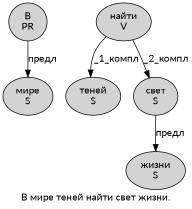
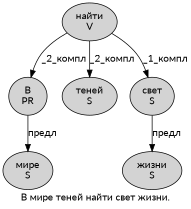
edge "найти V" -> "В PR": added, label "_2_компл"
edge "найти V" -> "теней S": label "_1_компл" -> "_2_компл"
edge "найти V" -> "свет S": label "_2_компл" -> "_1_компл"
